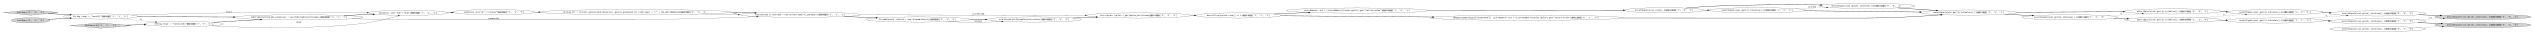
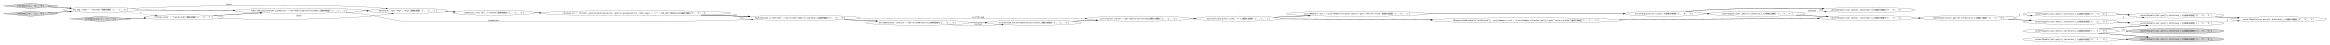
edge "assertEquals(out.get(0).intValue(),0)@@@15@@@['0', '0', '1']" -> "assertEquals(out.get(1).intValue(),1)@@@16@@@['1', '1', '1']": removed
edge "assertEquals(out.get(1).intValue(),1)@@@16@@@['1', '1', '1']" -> "assertEquals(out.get(2).intValue(),2)@@@17@@@['0', '0', '1']": removed
edge "assertEquals(out.get(4).intValue(),4)@@@19@@@['0', '0', '1']" -> "assertEquals(out.get(5).intValue(),5)@@@20@@@['0', '0', '1']": removed
node "testOnes['0', '1', '0']": shape ellipse -> diamond
edge "assertEquals(out.get(2).intValue(),1)@@@19@@@['1', '1', '0']" -> "assertEquals(out.get(3).intValue(),1)@@@20@@@['1', '1', '0']": reversed
edge "assertEquals(out.get(4).intValue(),1)@@@21@@@['0', '1', '0']" -> "assertEquals(out.get(5).intValue(),1)@@@22@@@['0', '1', '0']": style dashed -> bold
